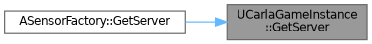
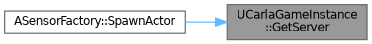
node "ASensorFactory::GetServer": label "ASensorFactory::GetServer" -> "ASensorFactory::SpawnActor"
